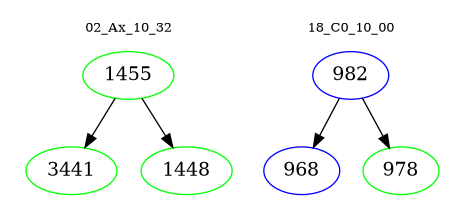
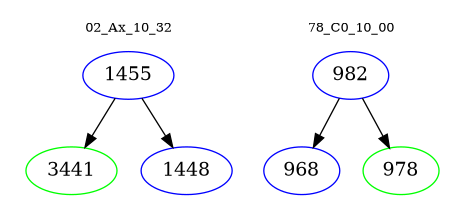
cluster "18_C0_10_00": label "18_C0_10_00" -> "78_C0_10_00"
node "1455": color green -> blue
node "1448": color green -> blue
